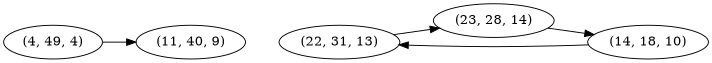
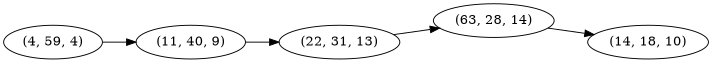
node "(23, 28, 14)": label "(23, 28, 14)" -> "(63, 28, 14)"
node "(4, 49, 4)": label "(4, 49, 4)" -> "(4, 59, 4)"
edge "(14, 18, 10)" -> "(22, 31, 13)": now "(11, 40, 9)" -> "(22, 31, 13)"
